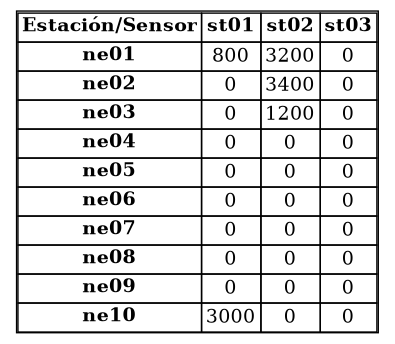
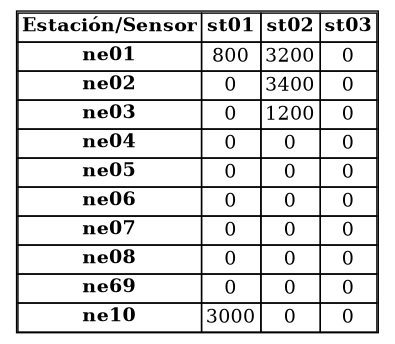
node "Estación/Sensor": text "ne09" -> "ne69"
